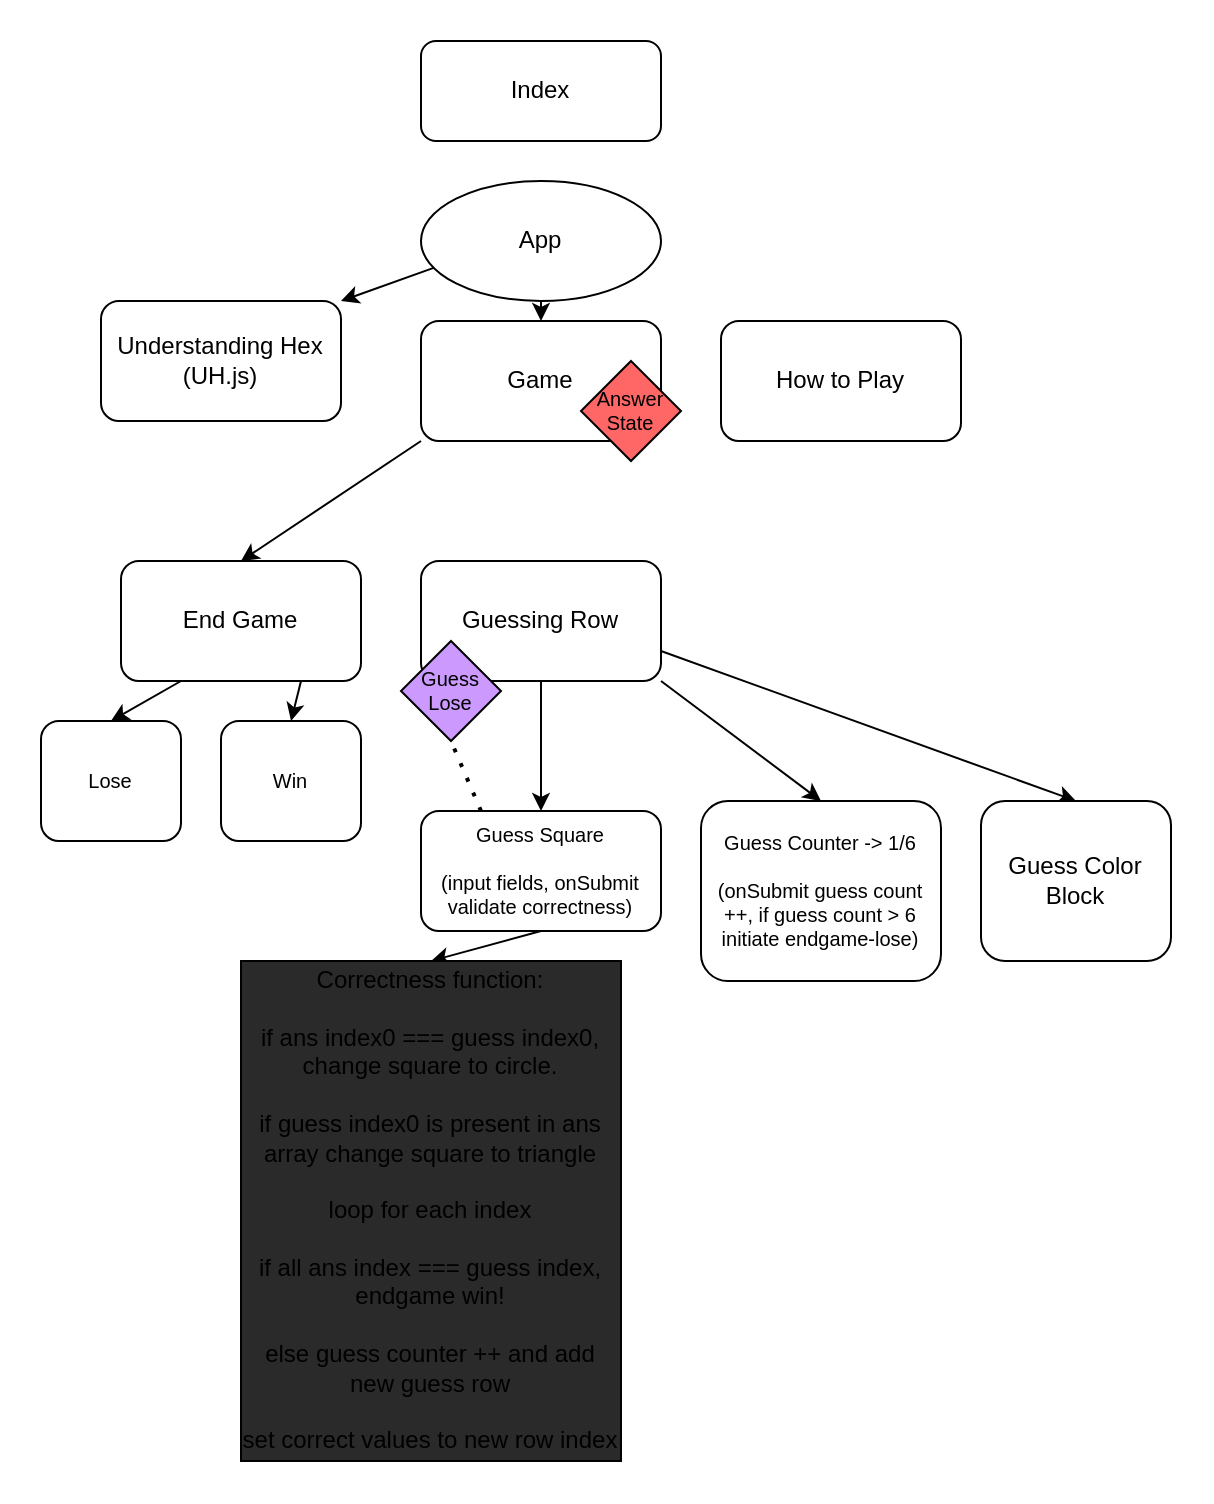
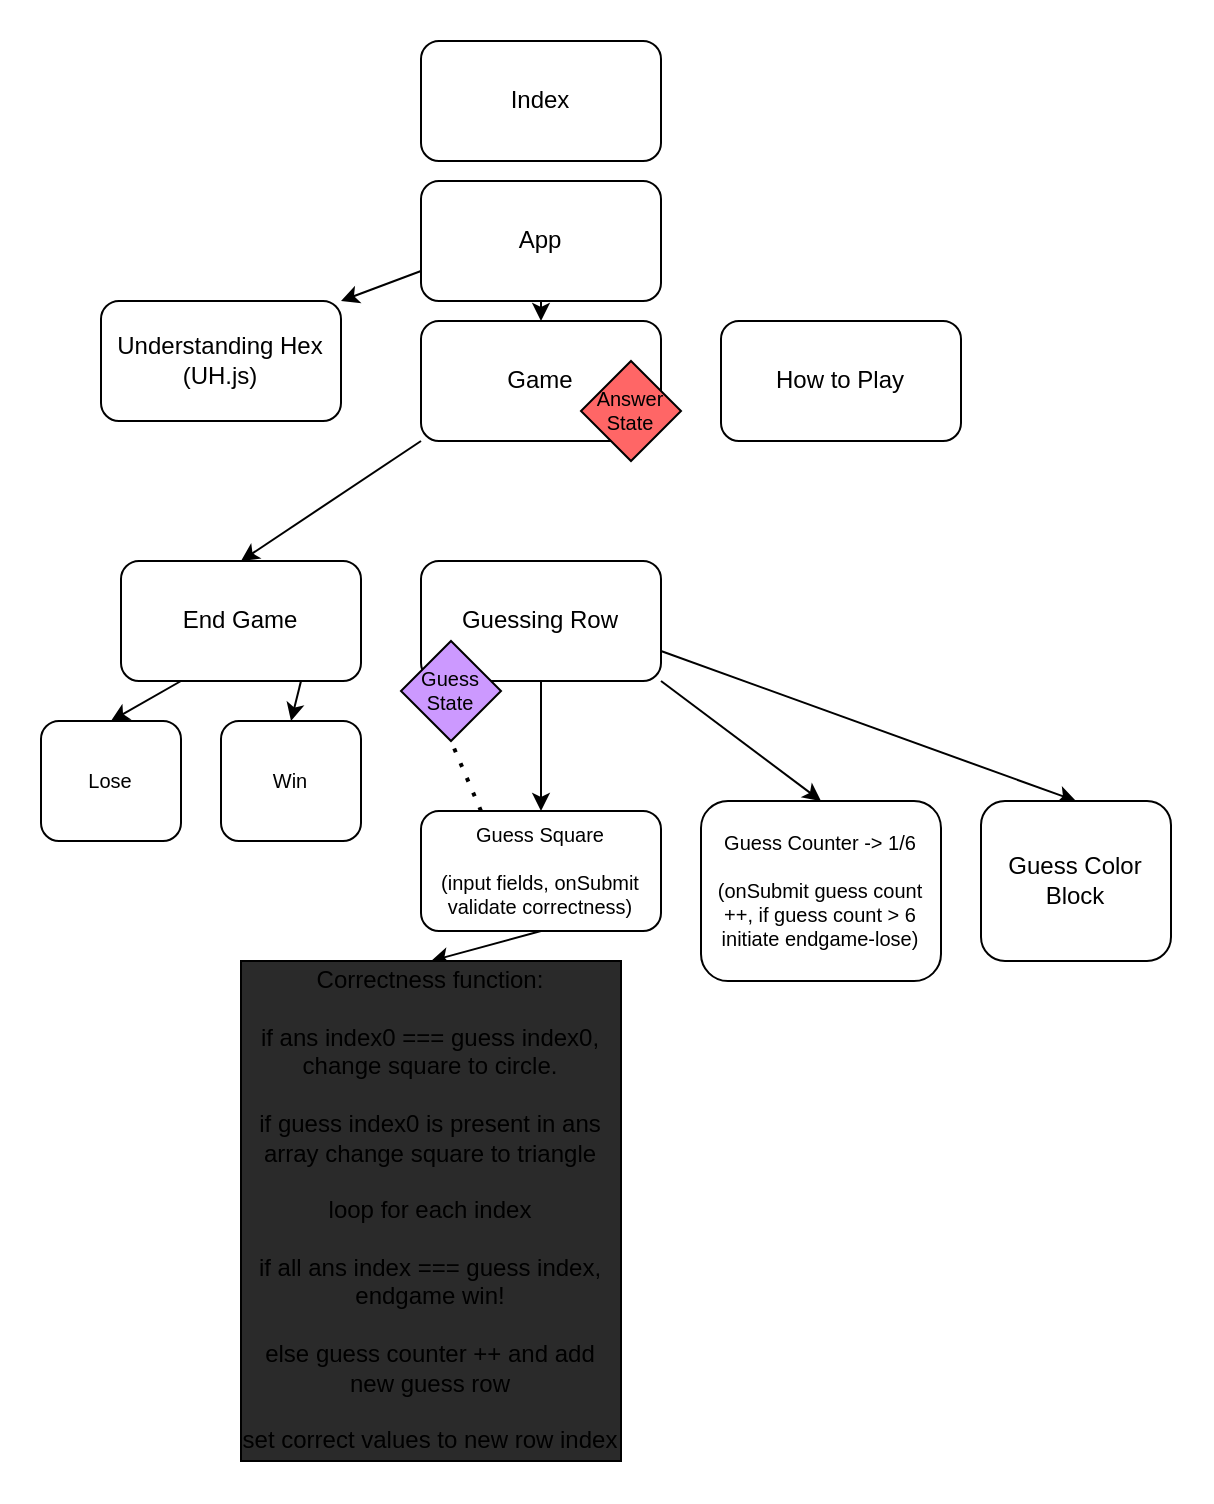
node "Index": size 240x100 -> 240x120
node "App": shape ellipse -> rounded rectangle
node "Guess Lose": label "Guess Lose" -> "Guess State"
